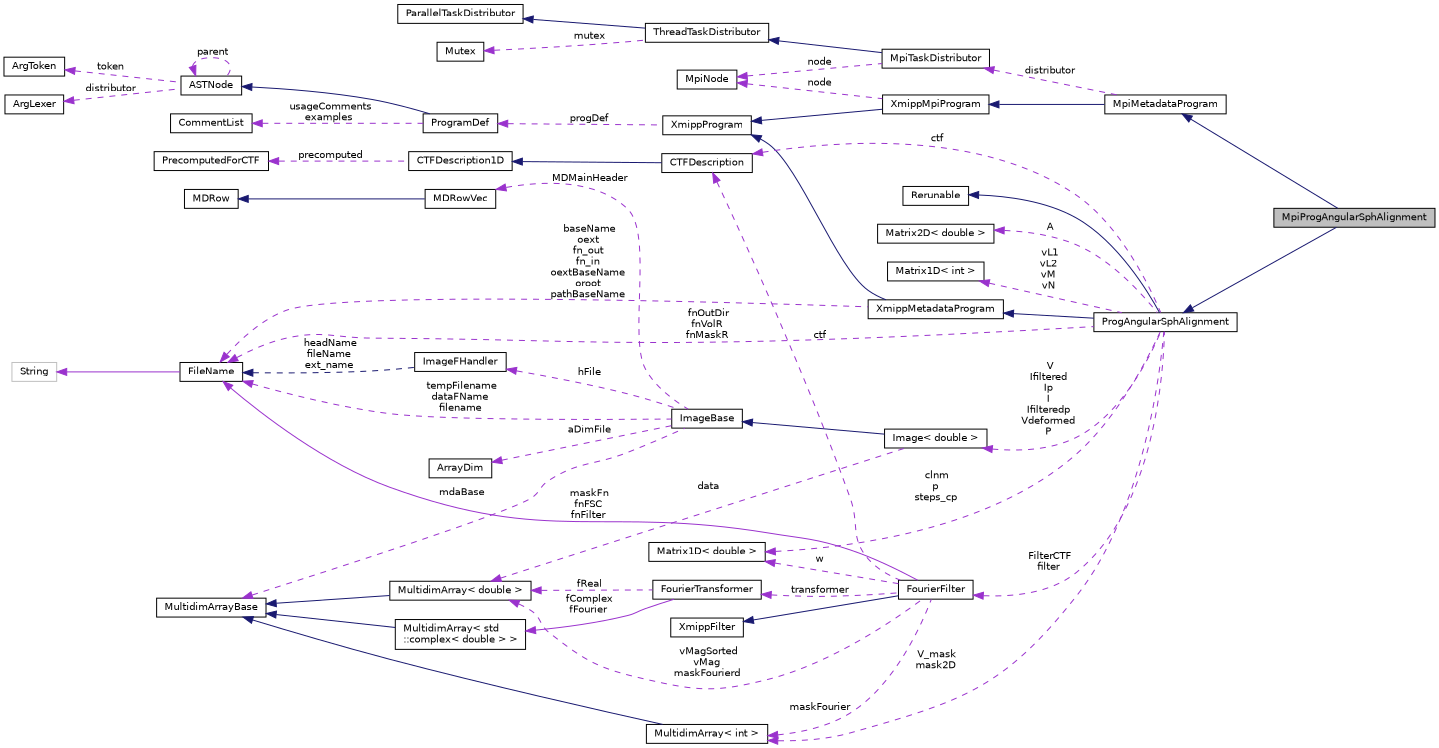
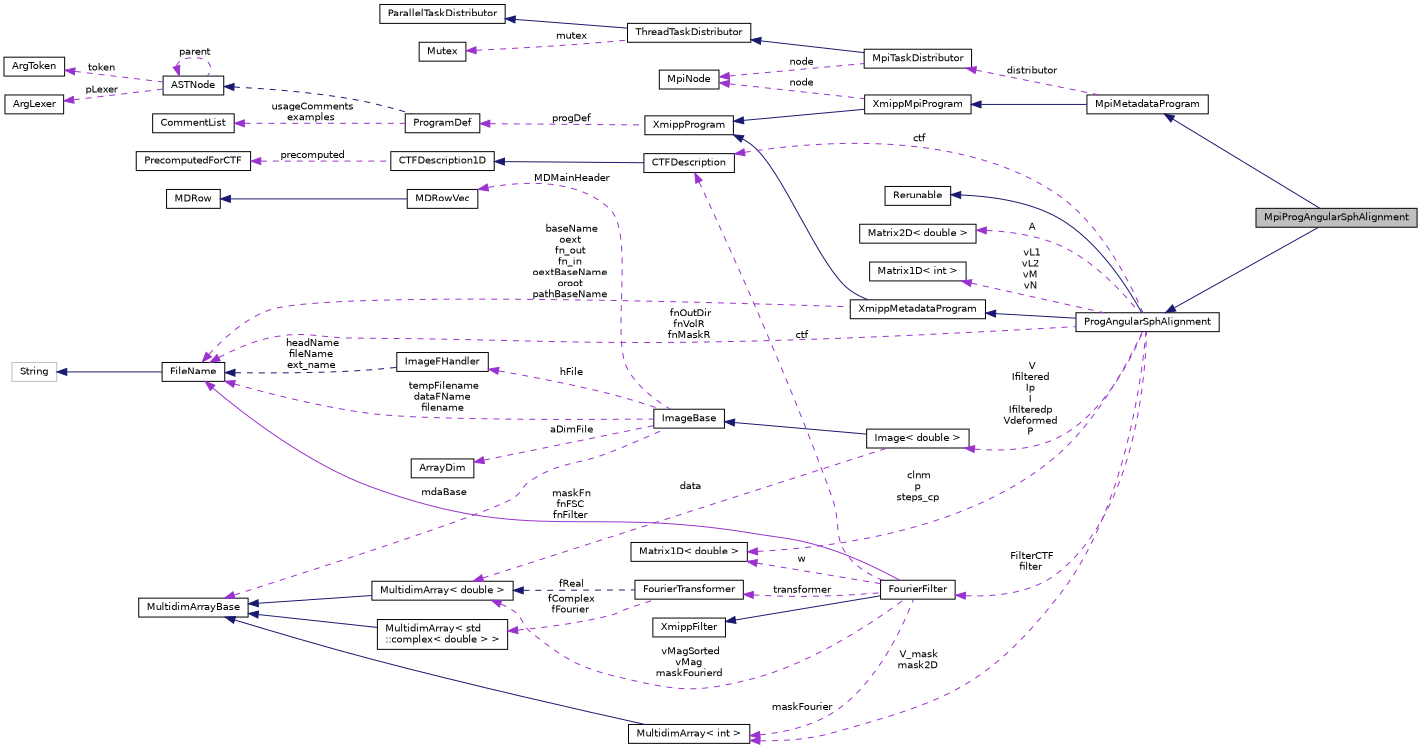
edge "ASTNode" -> "ArgLexer": label " distributor" -> " pLexer"
edge "ProgramDef" -> "ASTNode": style solid -> dashed
edge "FileName" -> "String": color darkorchid3 -> midnightblue
edge "FourierTransformer" -> "MultidimArray< double >": color darkorchid3 -> midnightblue
edge "FourierTransformer" -> "MultidimArray< std ::complex< double > >": style solid -> dashed
